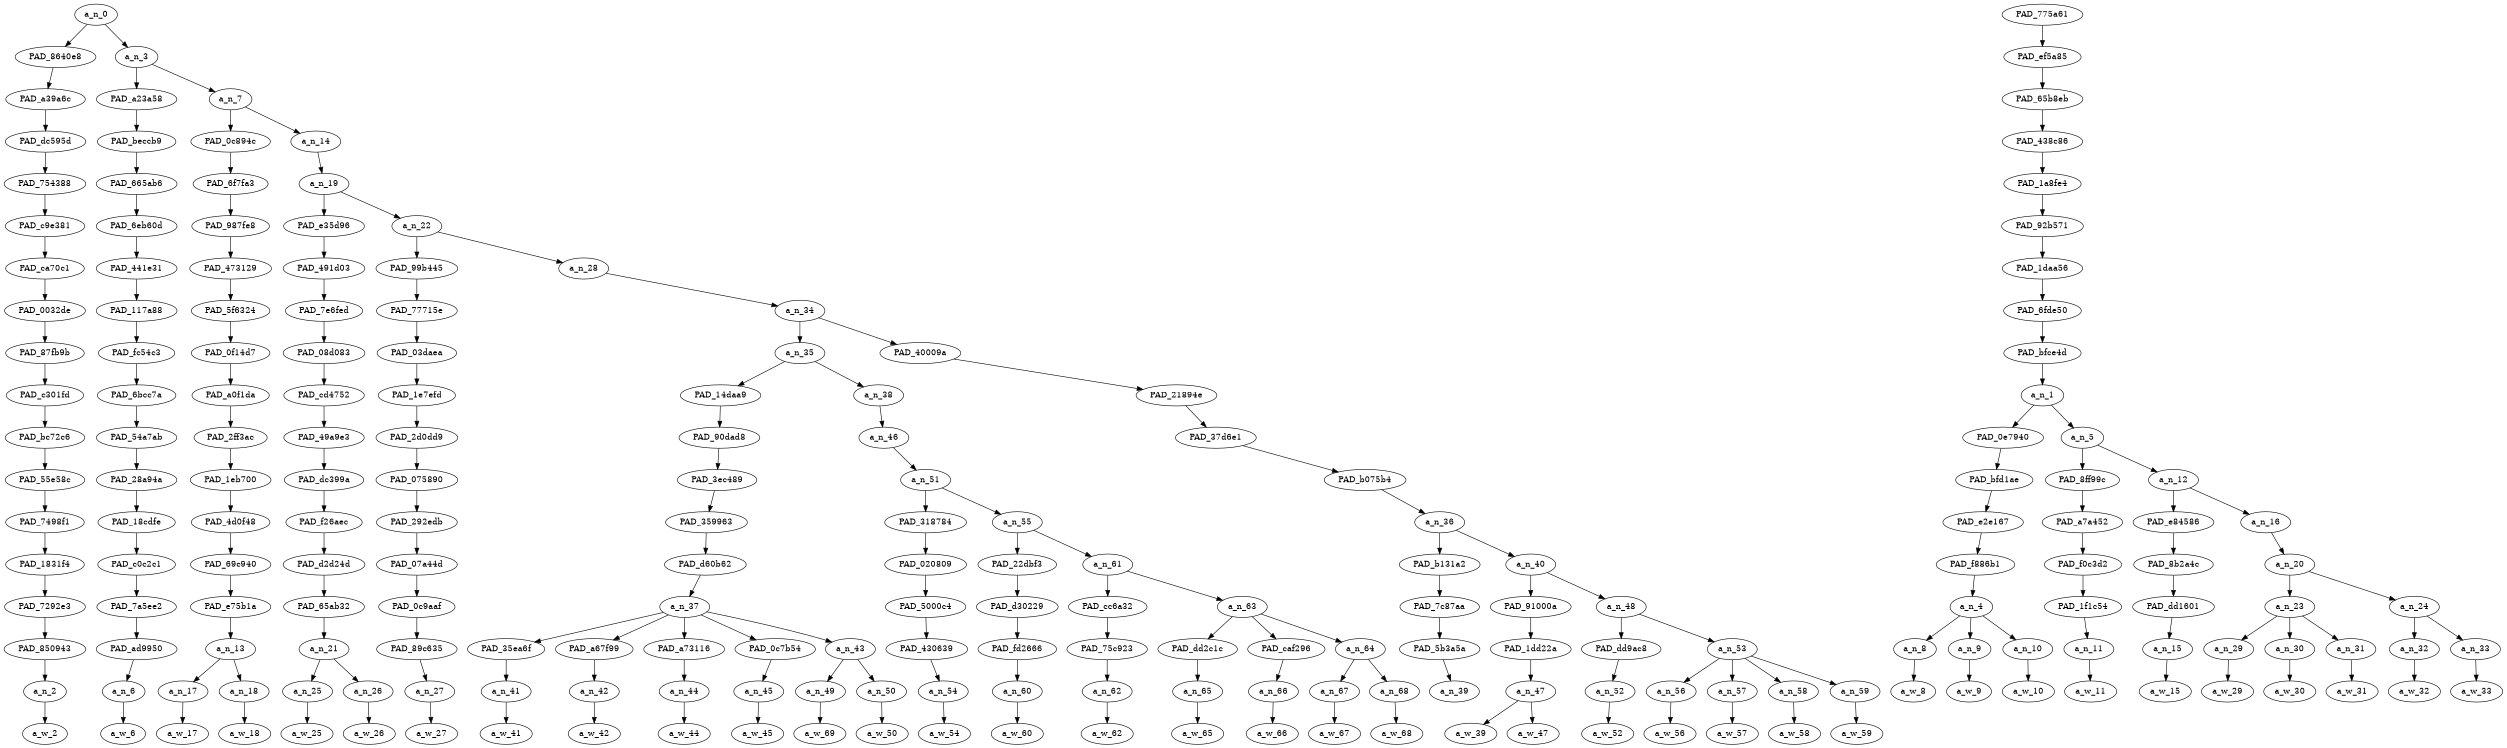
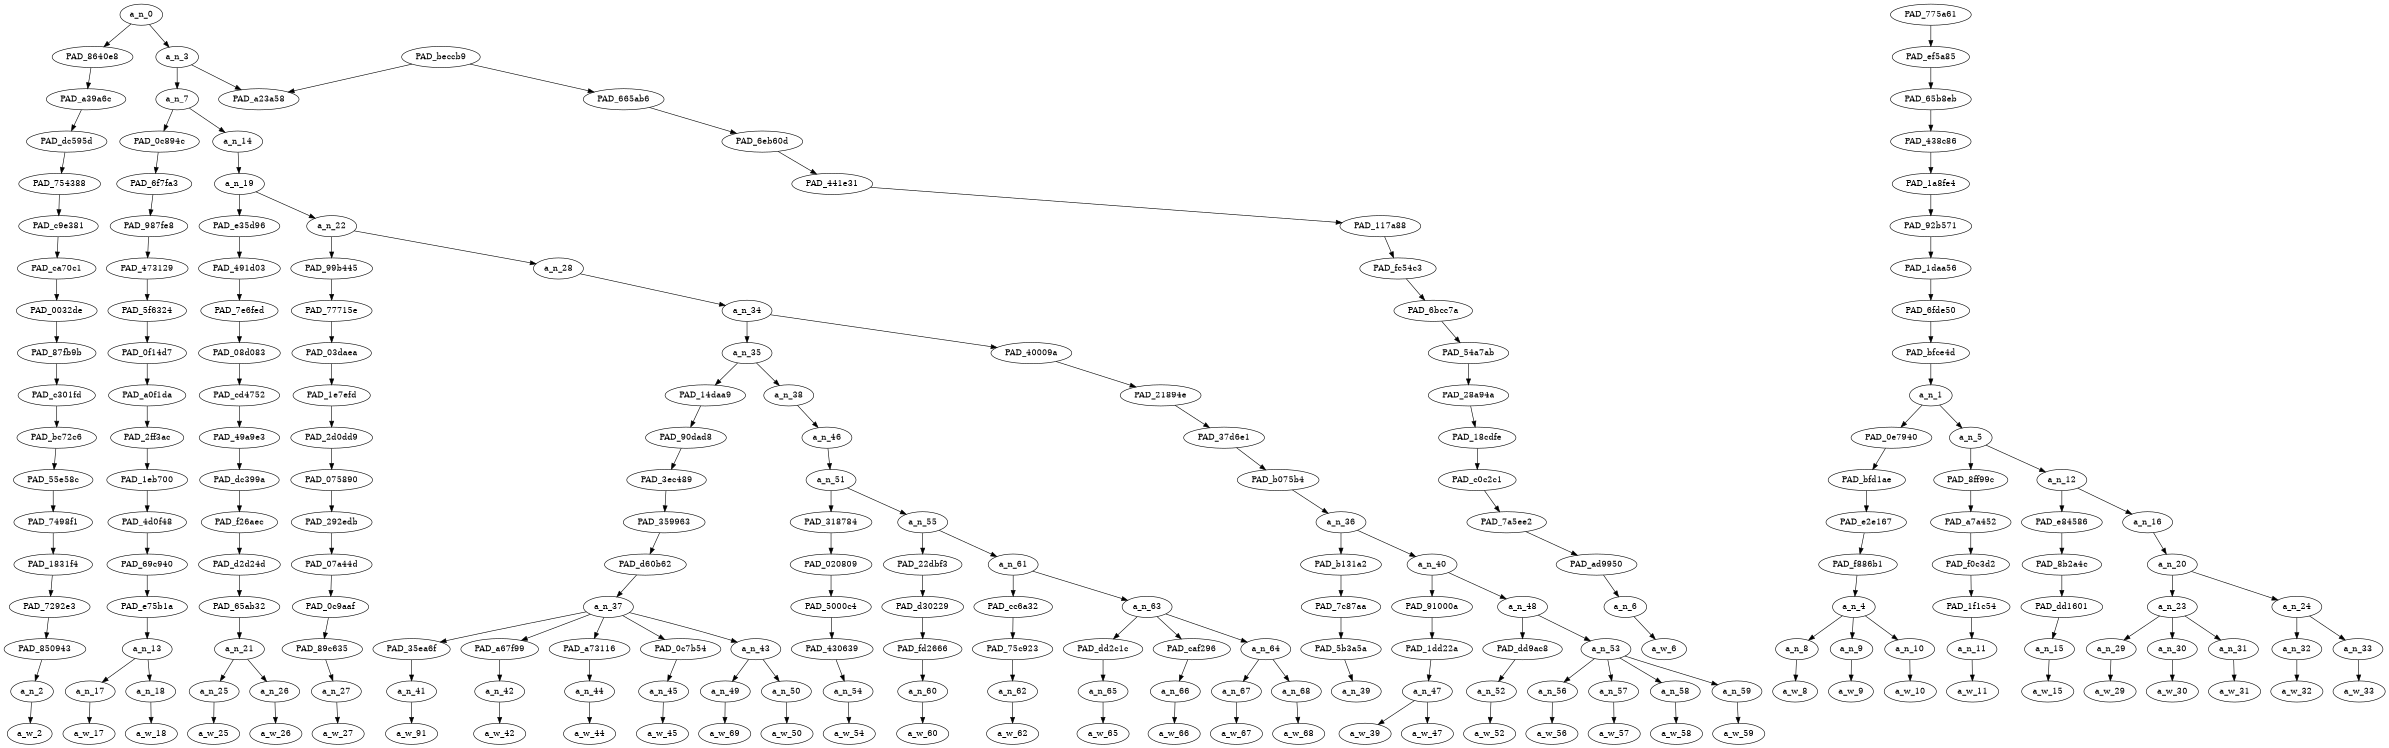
edge "PAD_a23a58" -> "PAD_beccb9": reversed
node "a_w_41": label "a_w_41" -> "a_w_91"
